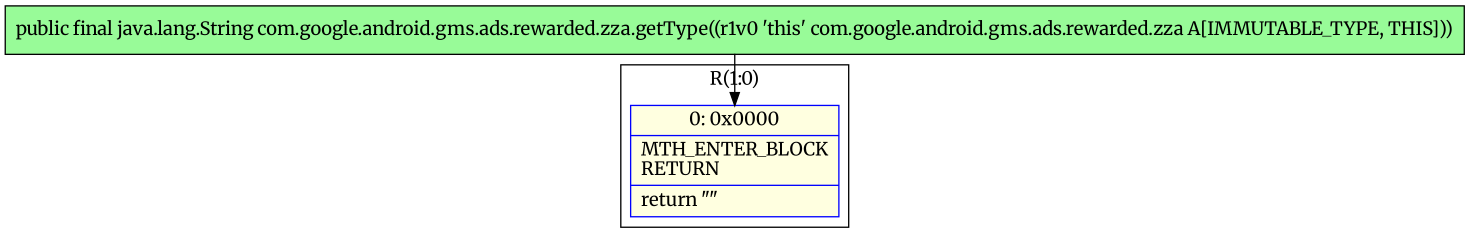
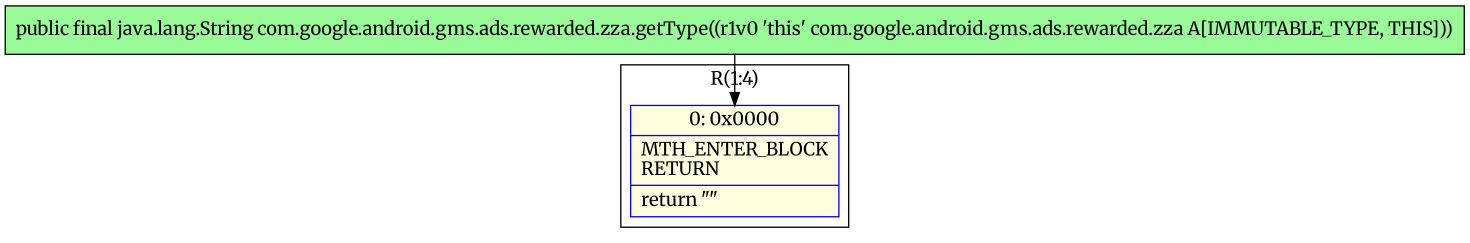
cluster "R(1:0)": label "R(1:0)" -> "R(1:4)"
